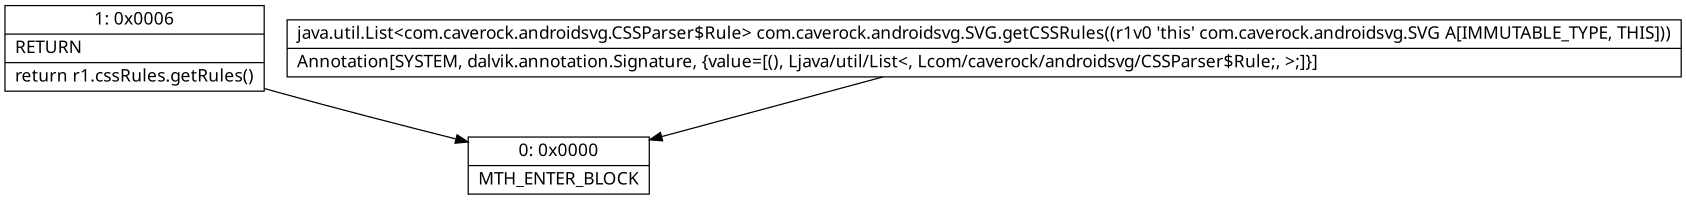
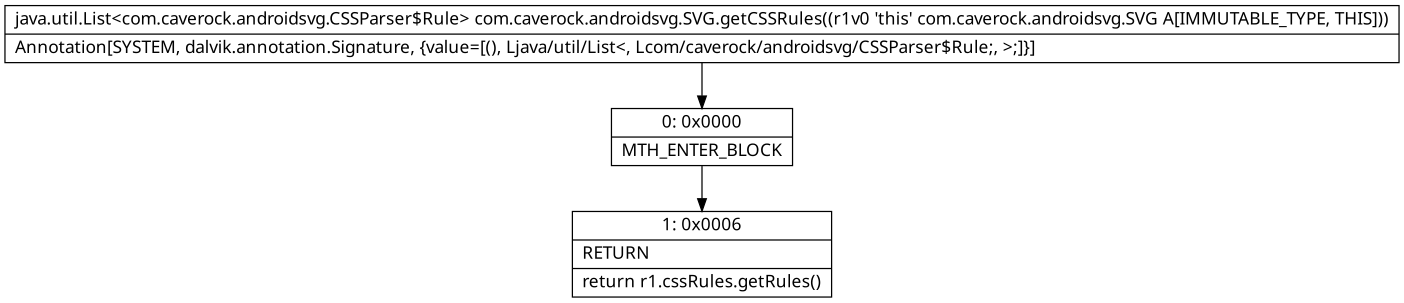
edge "1: 0x0006" -> "0: 0x0000": reversed
